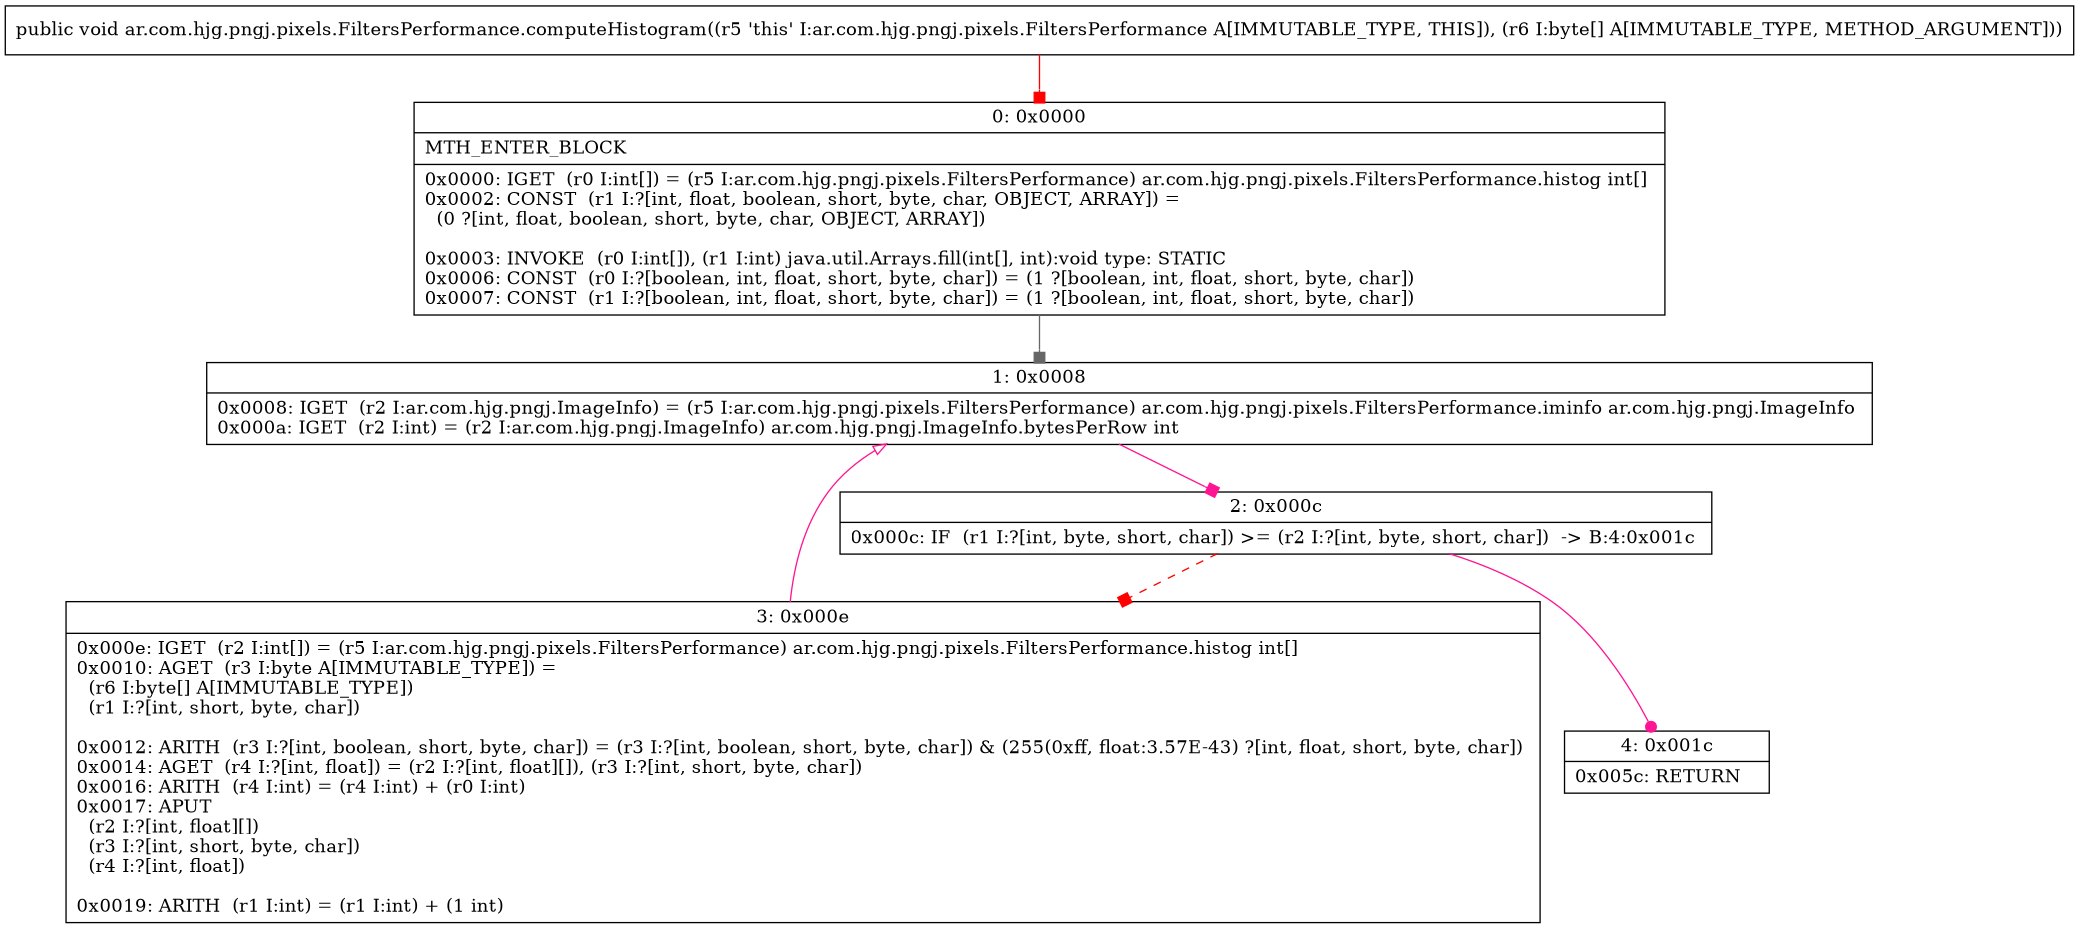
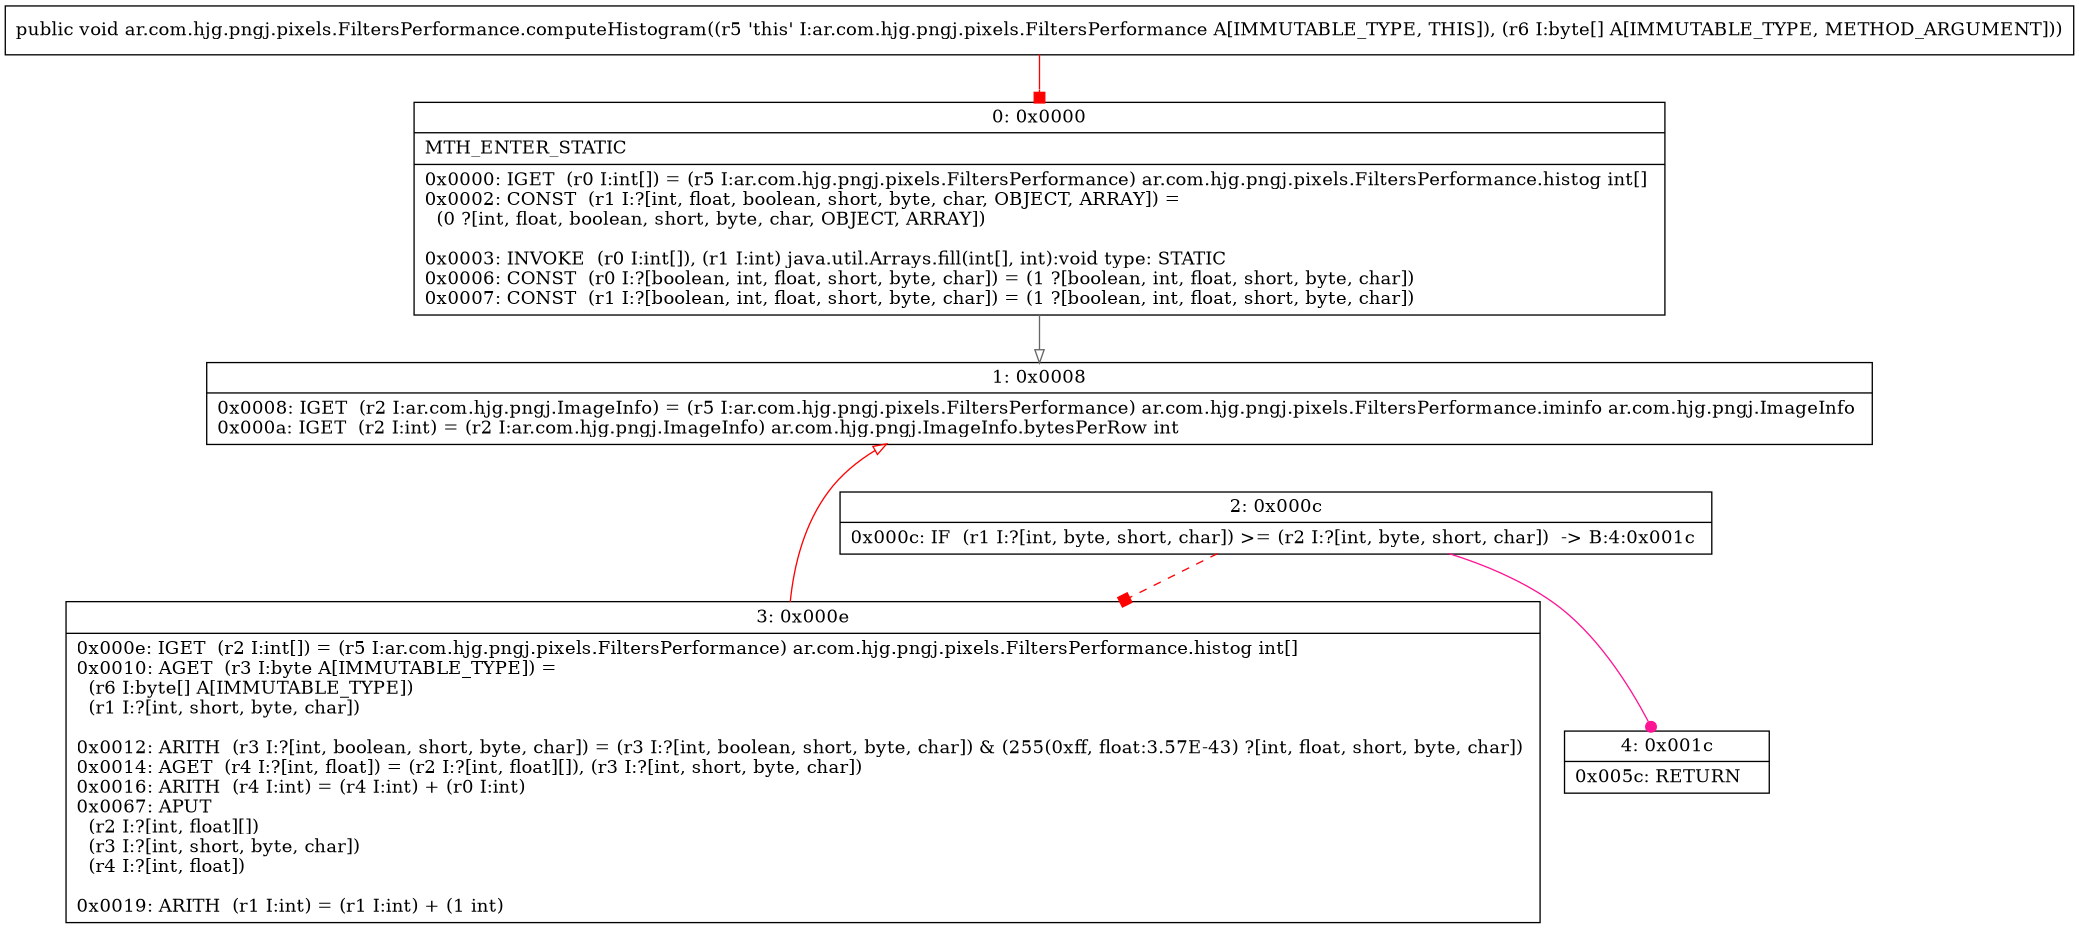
node "0: 0x0000": text "MTH_ENTER_BLOCK" -> "MTH_ENTER_STATIC"
edge "0: 0x0000" -> "1: 0x0008": arrowhead box -> onormal
edge "1: 0x0008" -> "2: 0x000c": removed
edge "3: 0x000e" -> "1: 0x0008": color deeppink -> red
node "3: 0x000e": text "0x0017: APUT" -> "0x0067: APUT"
